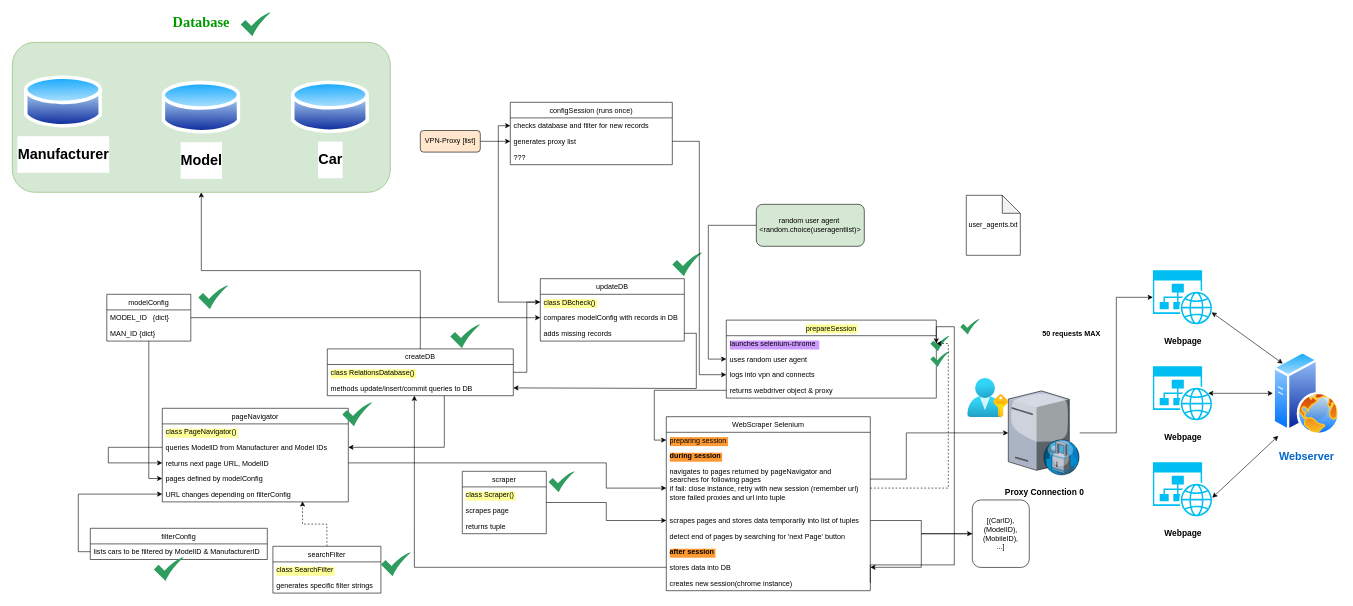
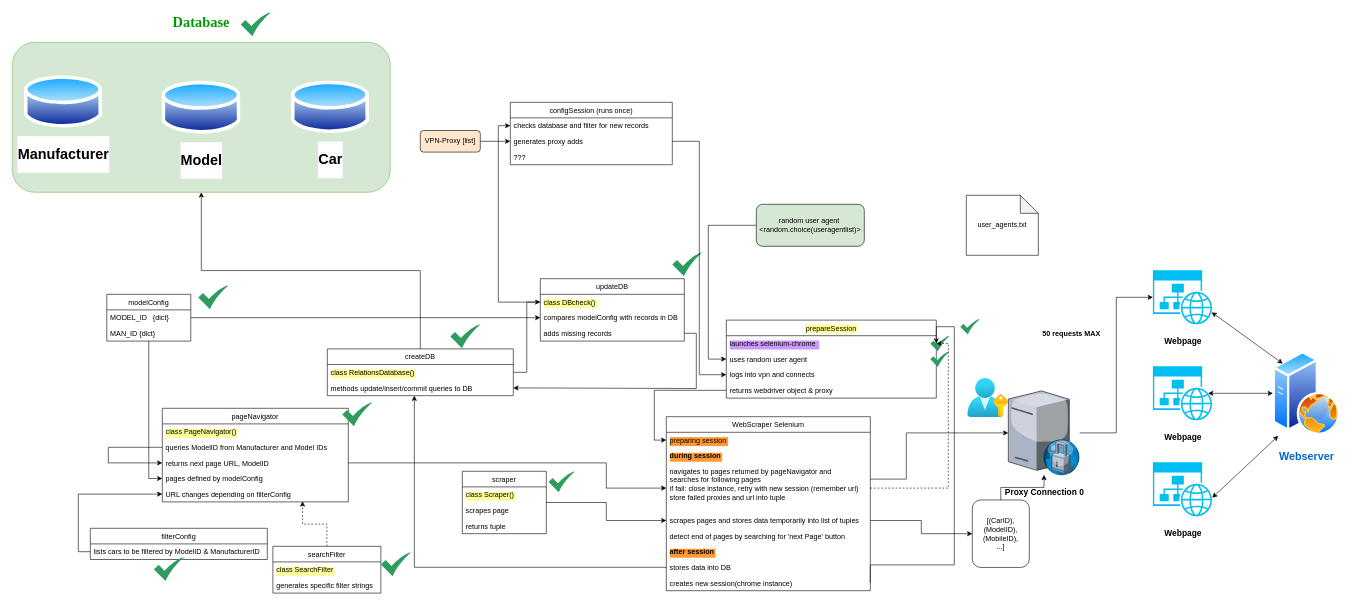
node "generates proxy list": label "generates proxy list" -> "generates proxy adds"
node "user_agents.txt": size 54x60 -> 72x60
edge "createDB" -> "queries ModelID from Manufacturer and Model IDs": removed
edge "[(CarID), (ModelID), (MobileID), ...]" -> "stores data into DB": now "[(CarID), (ModelID), (MobileID), ...]" -> "Proxy Connection 0"
